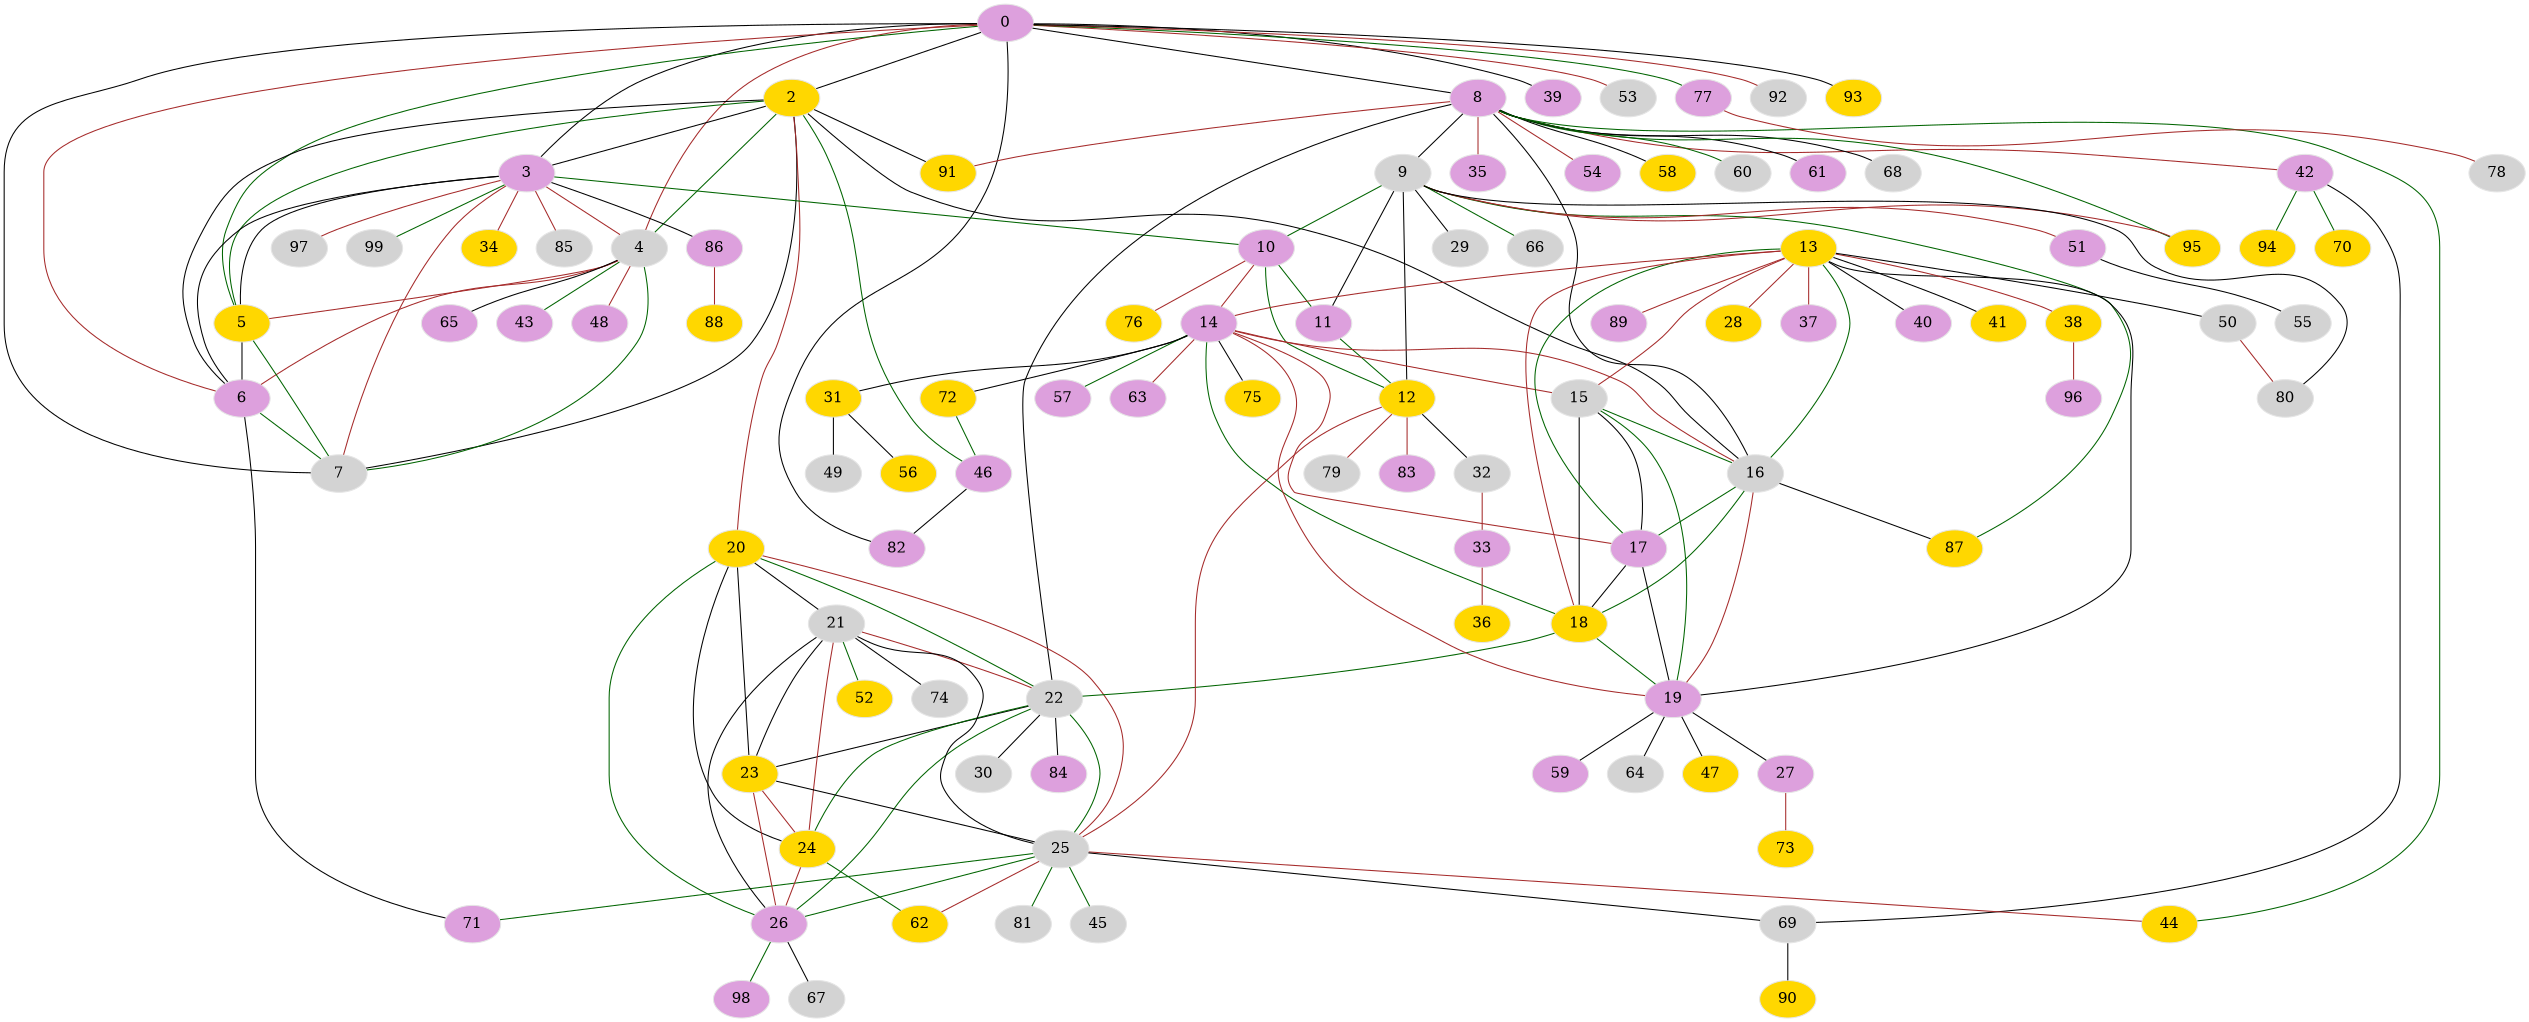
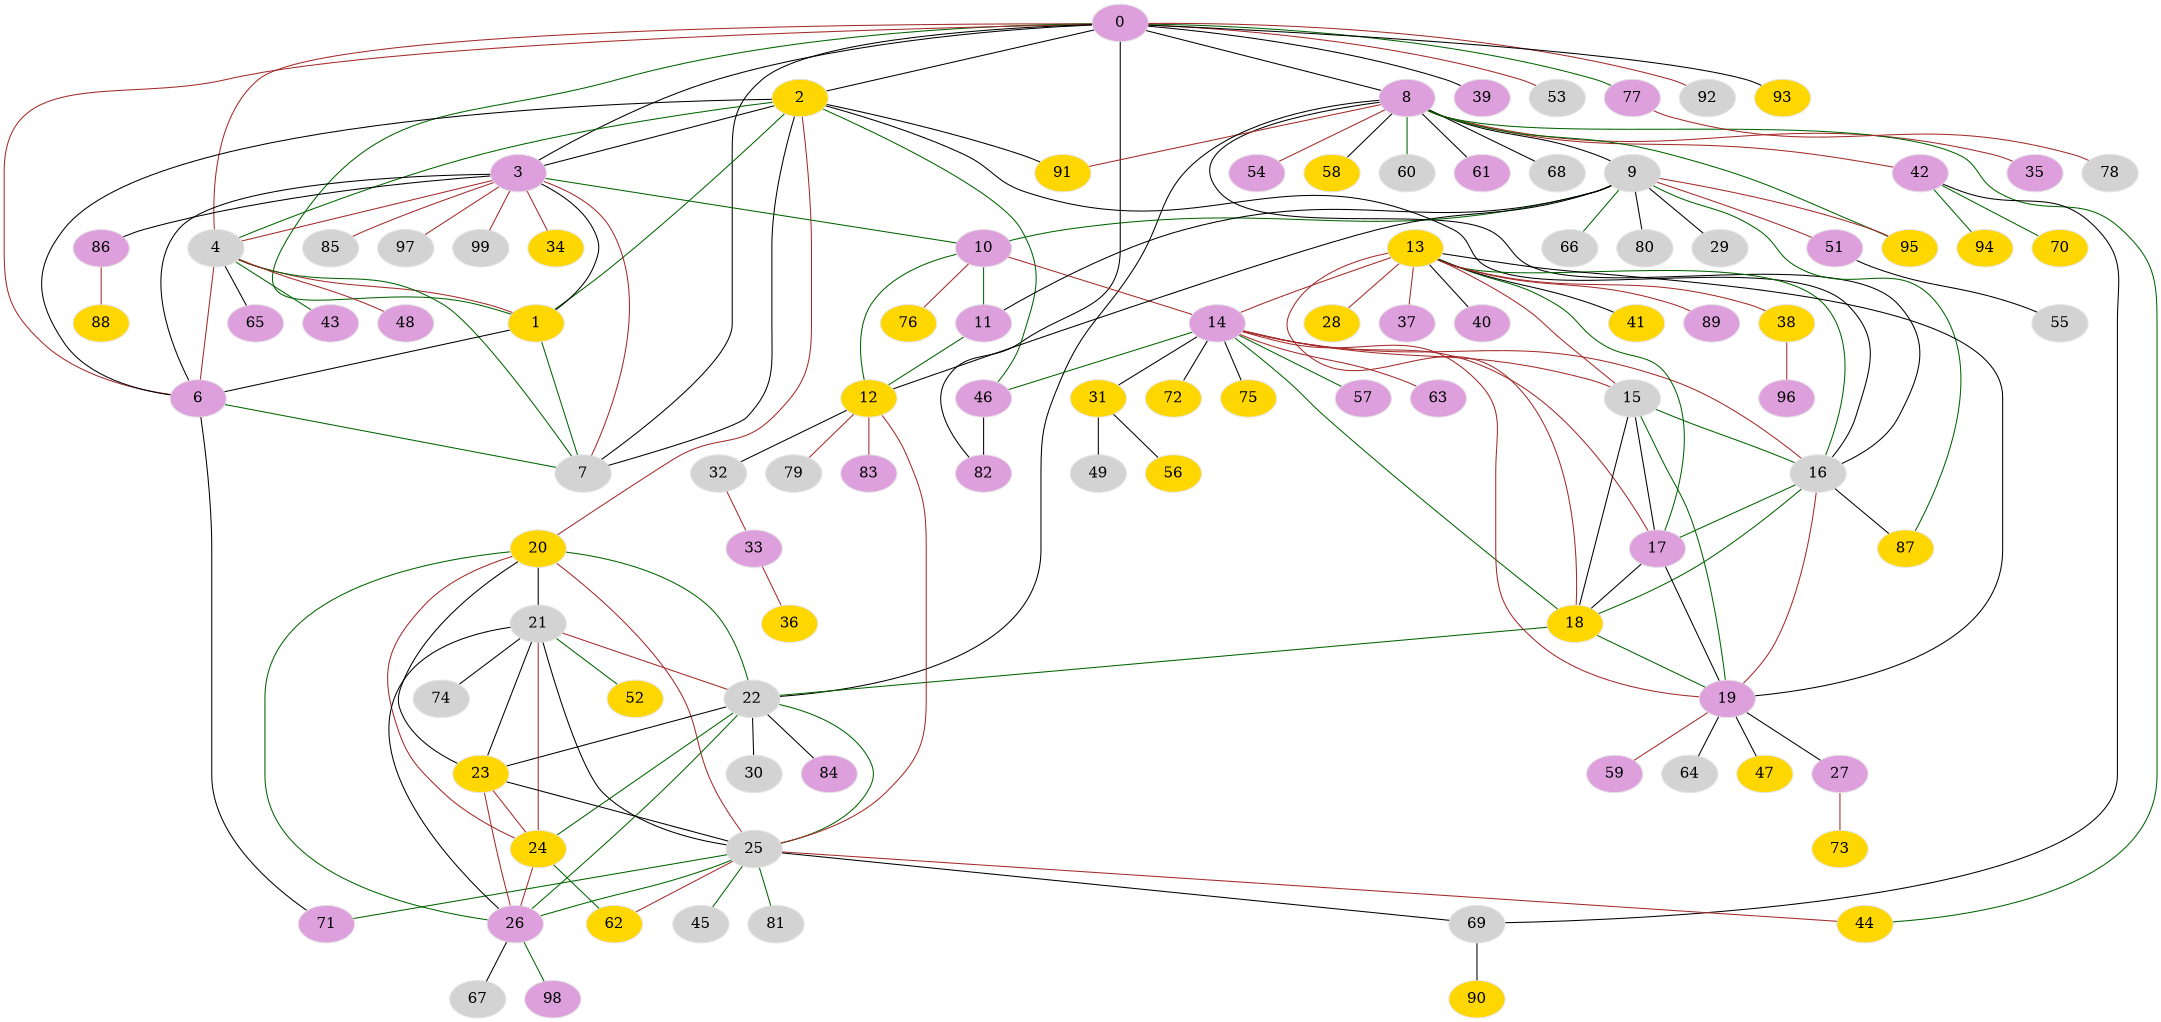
edge "3" -- "99": color darkgreen -> brown
node "5": label "5" -> "1"
node "50": removed
edge "72" -- "46": now "14" -- "46"
edge "20" -- "24": color black -> brown
edge "19" -- "59": color black -> brown
